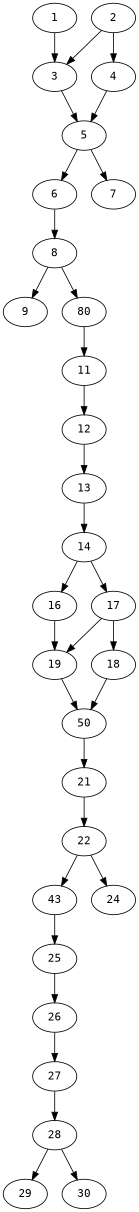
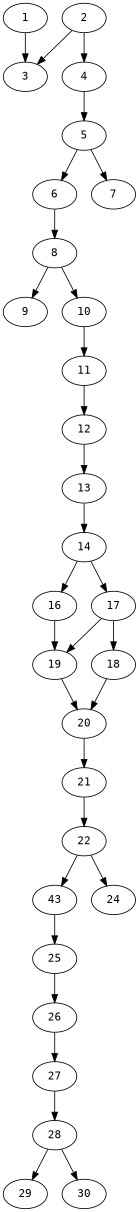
edge "3" -> "5": removed
node "80": label "80" -> "10"
node "50": label "50" -> "20"
